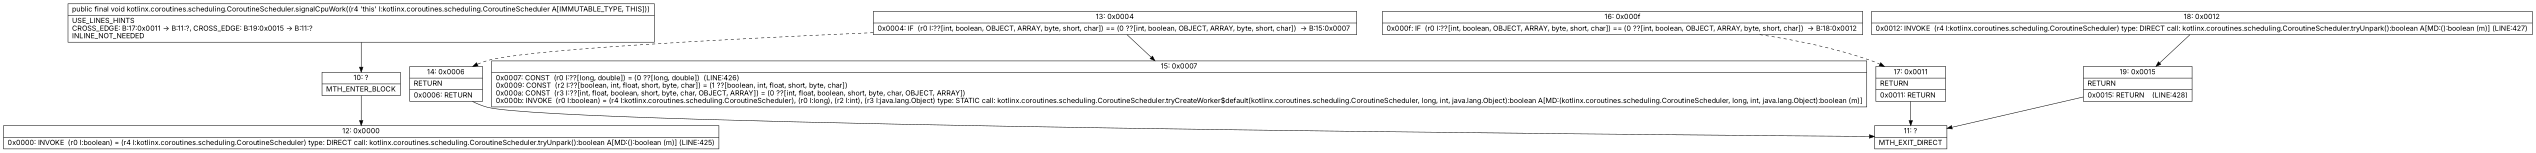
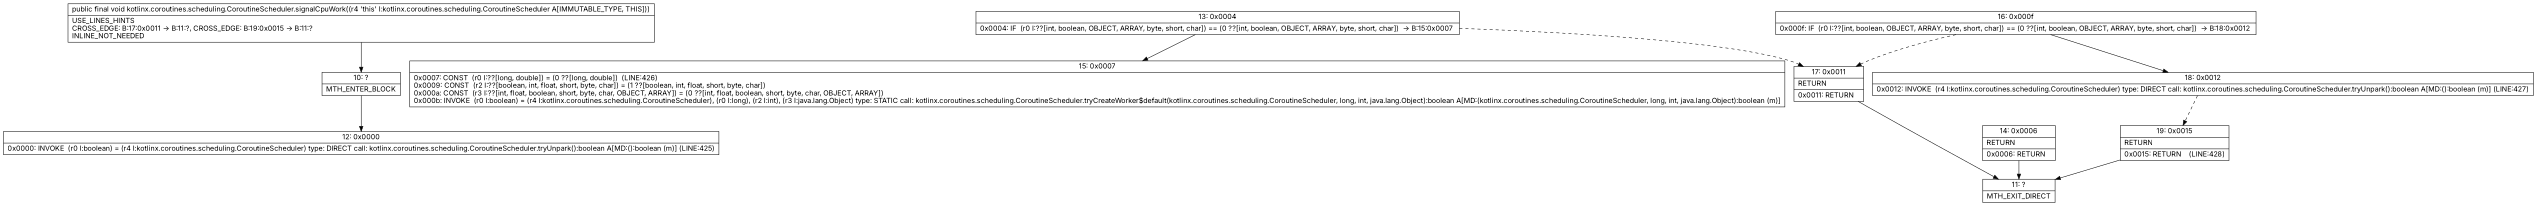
edge "13: 0x0004" -> "14: 0x0006": now "13: 0x0004" -> "17: 0x0011"
edge "18: 0x0012" -> "19: 0x0015": style solid -> dashed
edge "16: 0x000f" -> "18: 0x0012": added
